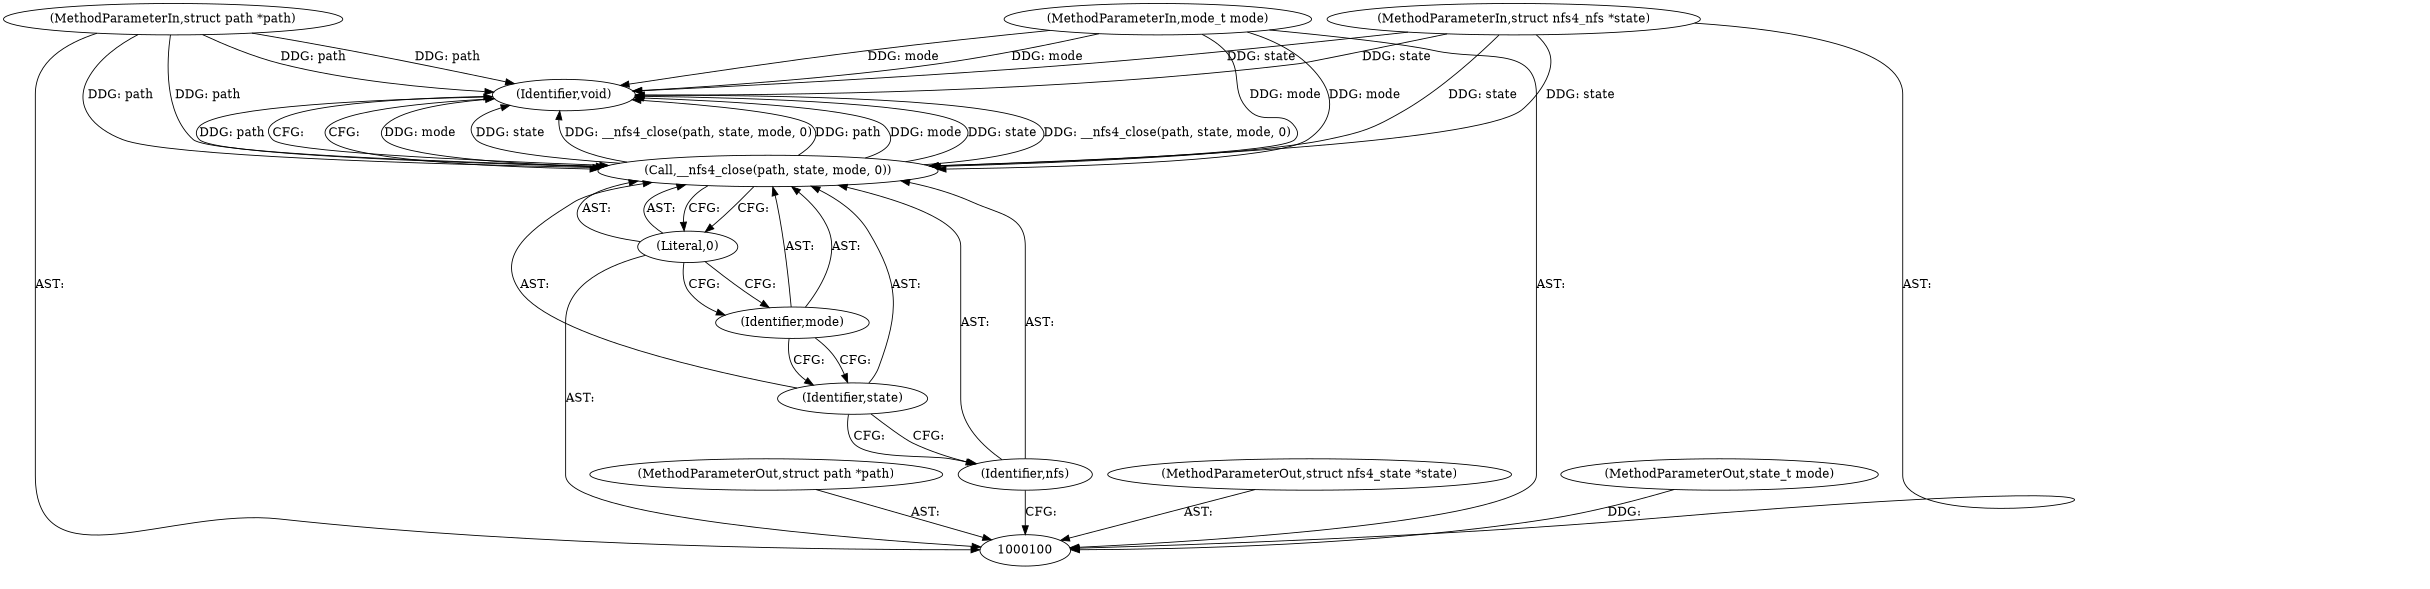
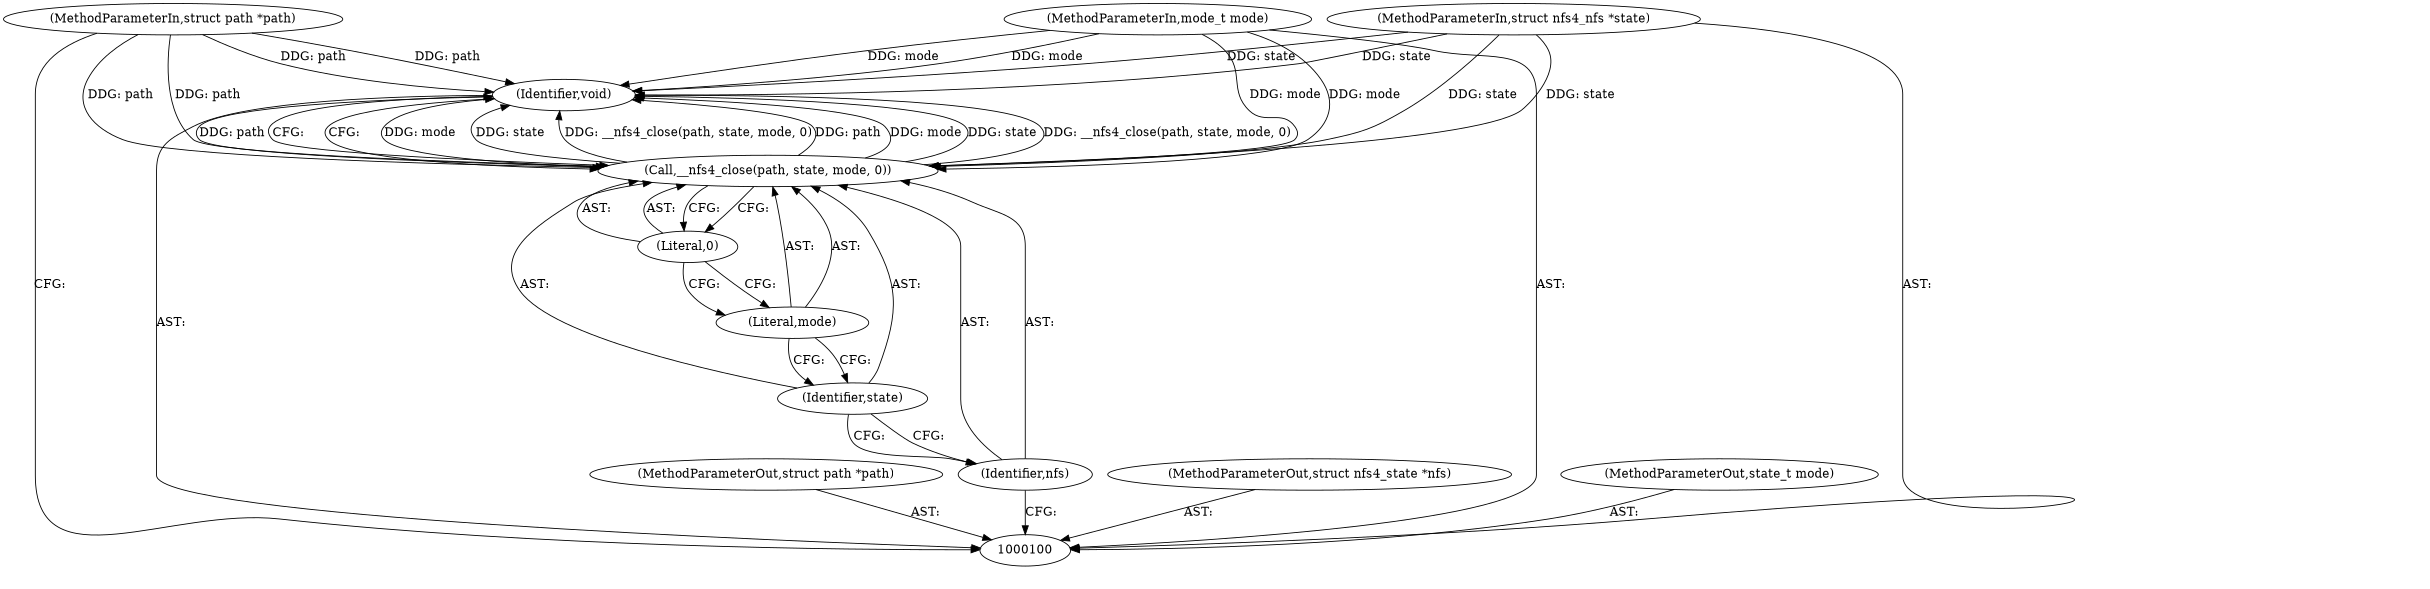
edge "(MethodParameterIn,struct path *path)" -> "1000100": label "AST: " -> "CFG: "
node "(Identifier,mode)": label "(Identifier,mode)" -> "(Literal,mode)"
node "(MethodParameterOut,struct nfs4_state *state)": label "(MethodParameterOut,struct nfs4_state *state)" -> "(MethodParameterOut,struct nfs4_state *nfs)"
edge "(Literal,0)" -> "1000100": now "(Identifier,void)" -> "1000100"
edge "(MethodParameterOut,state_t mode)" -> "1000100": label "DDG: " -> "AST: "
